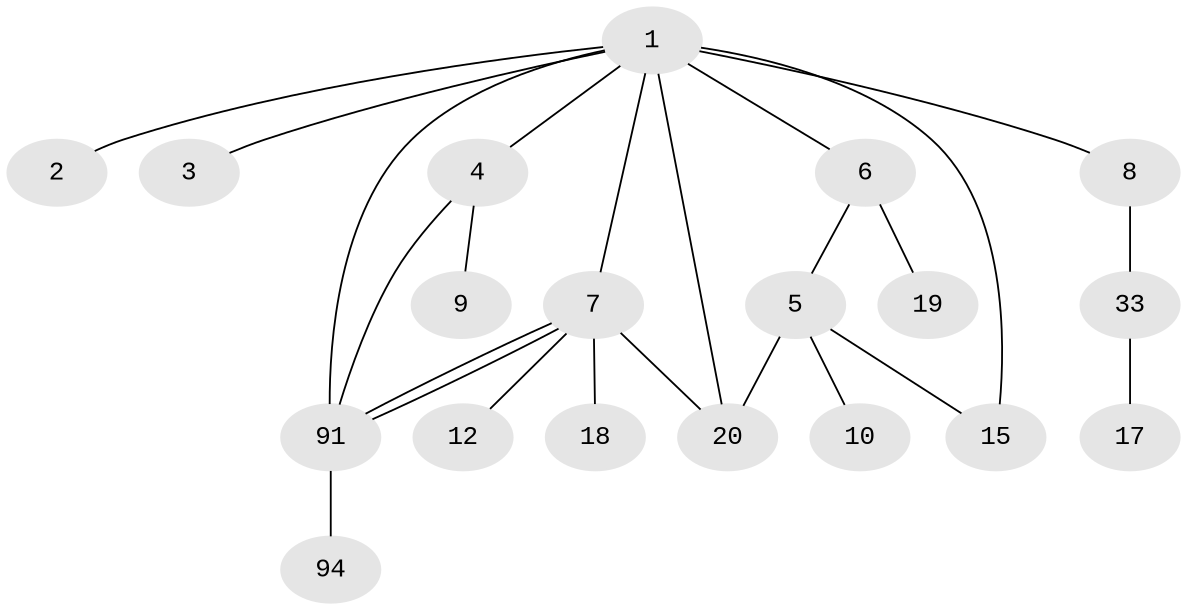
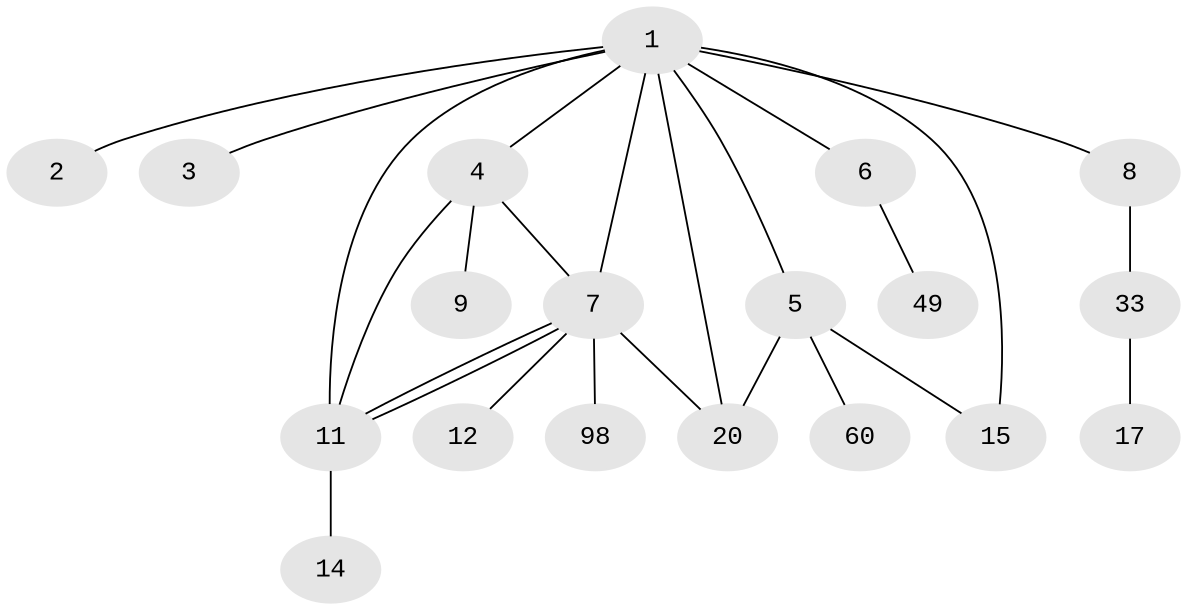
edge "4" -- "7": added
edge "6" -- "5": now "1" -- "5"
node "19": label "19" -> "49"
node "91": label "91" -> "11"
node "18": label "18" -> "98"
node "10": label "10" -> "60"
node "94": label "94" -> "14"
